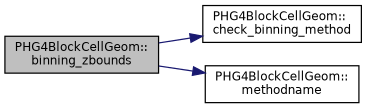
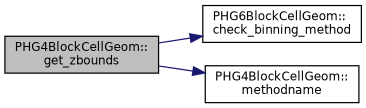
node "PHG4BlockCellGeom:: check_binning_method": label "PHG4BlockCellGeom:: check_binning_method" -> "PHG6BlockCellGeom:: check_binning_method"
node "PHG4BlockCellGeom:: binning_zbounds": label "PHG4BlockCellGeom:: binning_zbounds" -> "PHG4BlockCellGeom:: get_zbounds"
